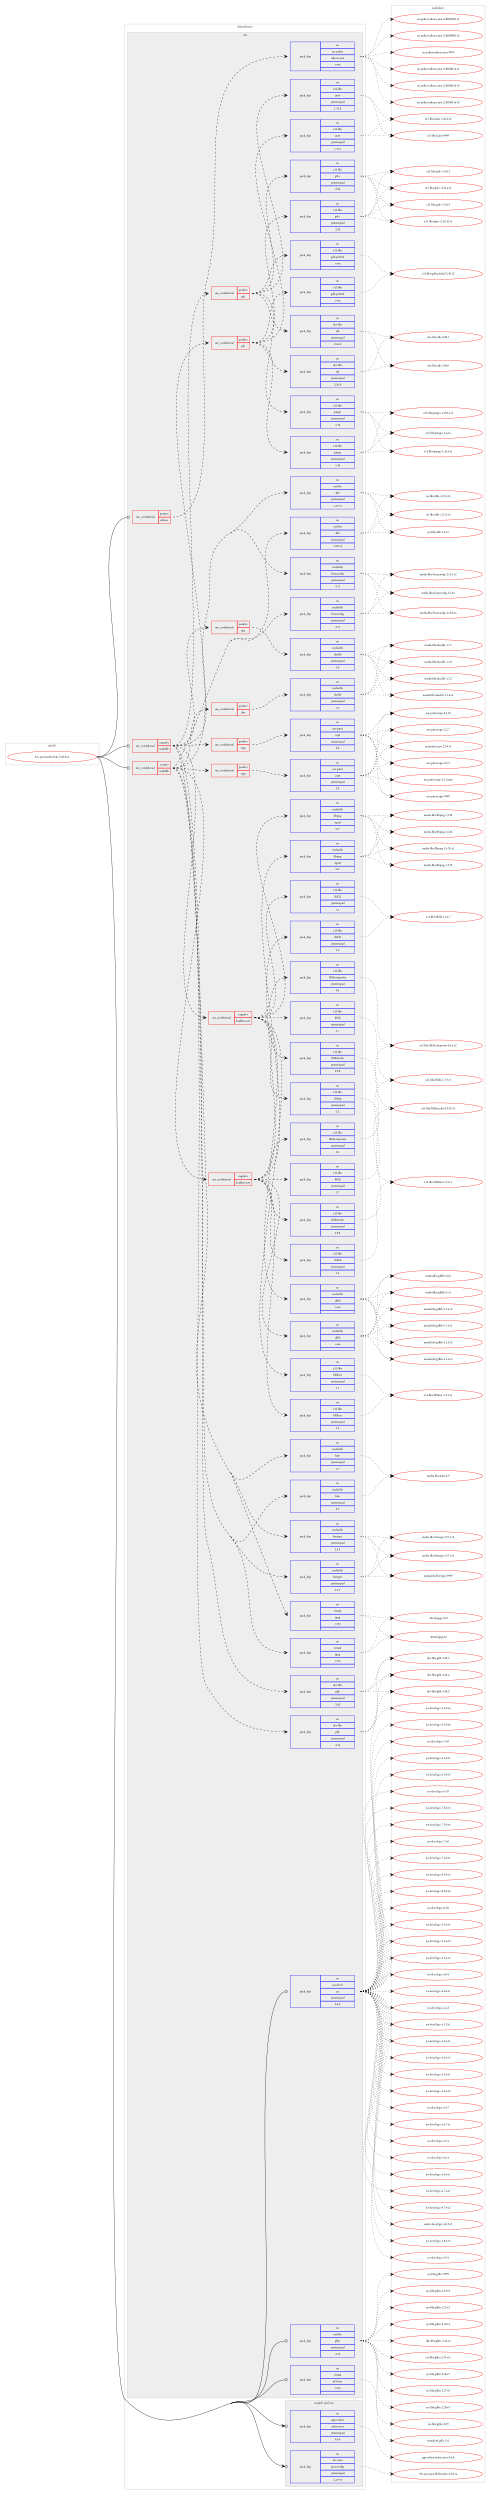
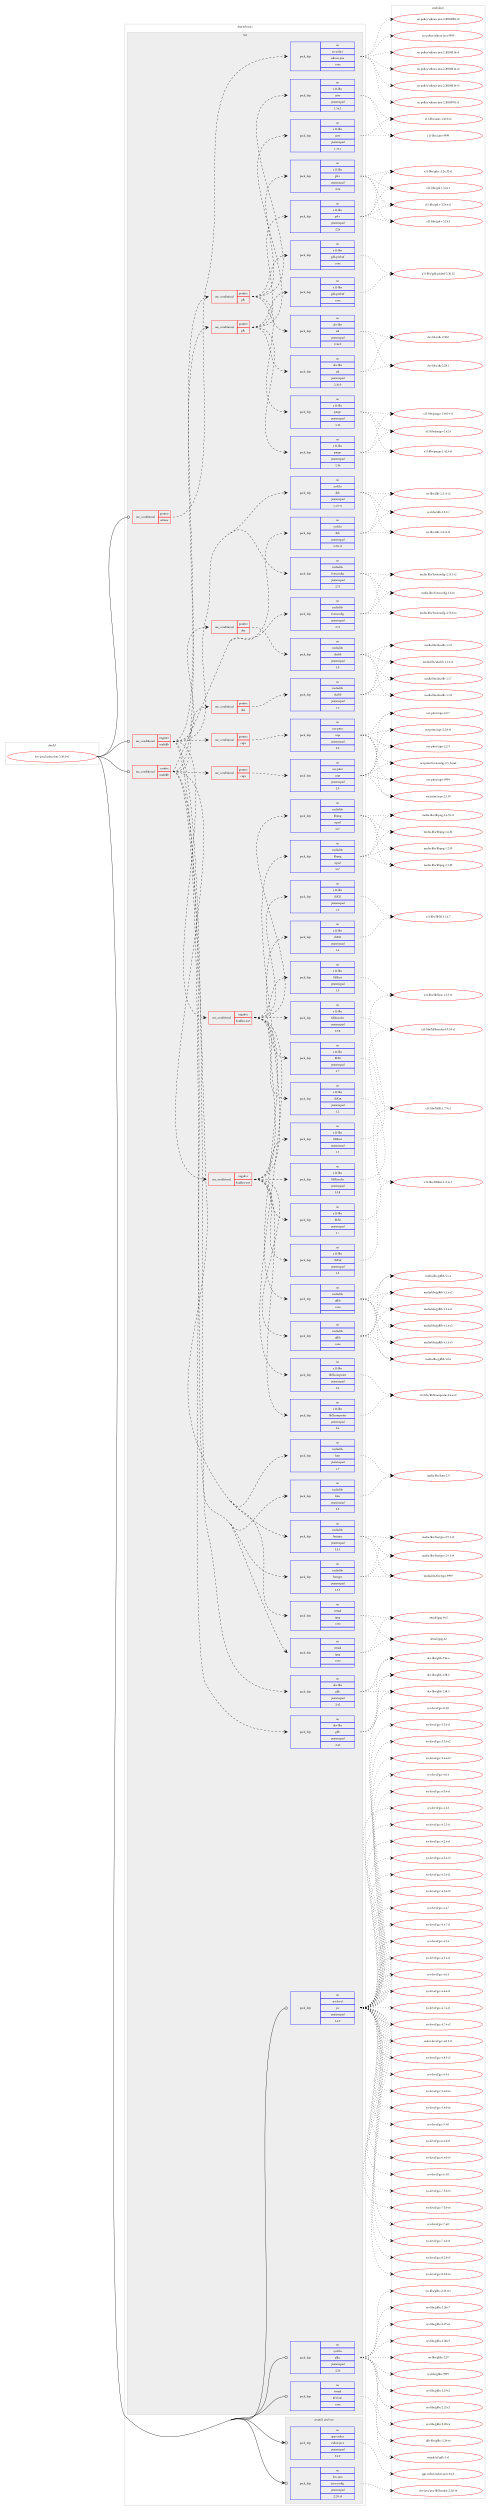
node "net-print/cups-2.3_beta6": label "net-print/cups-2.3_beta6" -> "net-print/fontconfig-2.3_beta6"
node "sys-devel/gcc-4.5.4-r1": added
